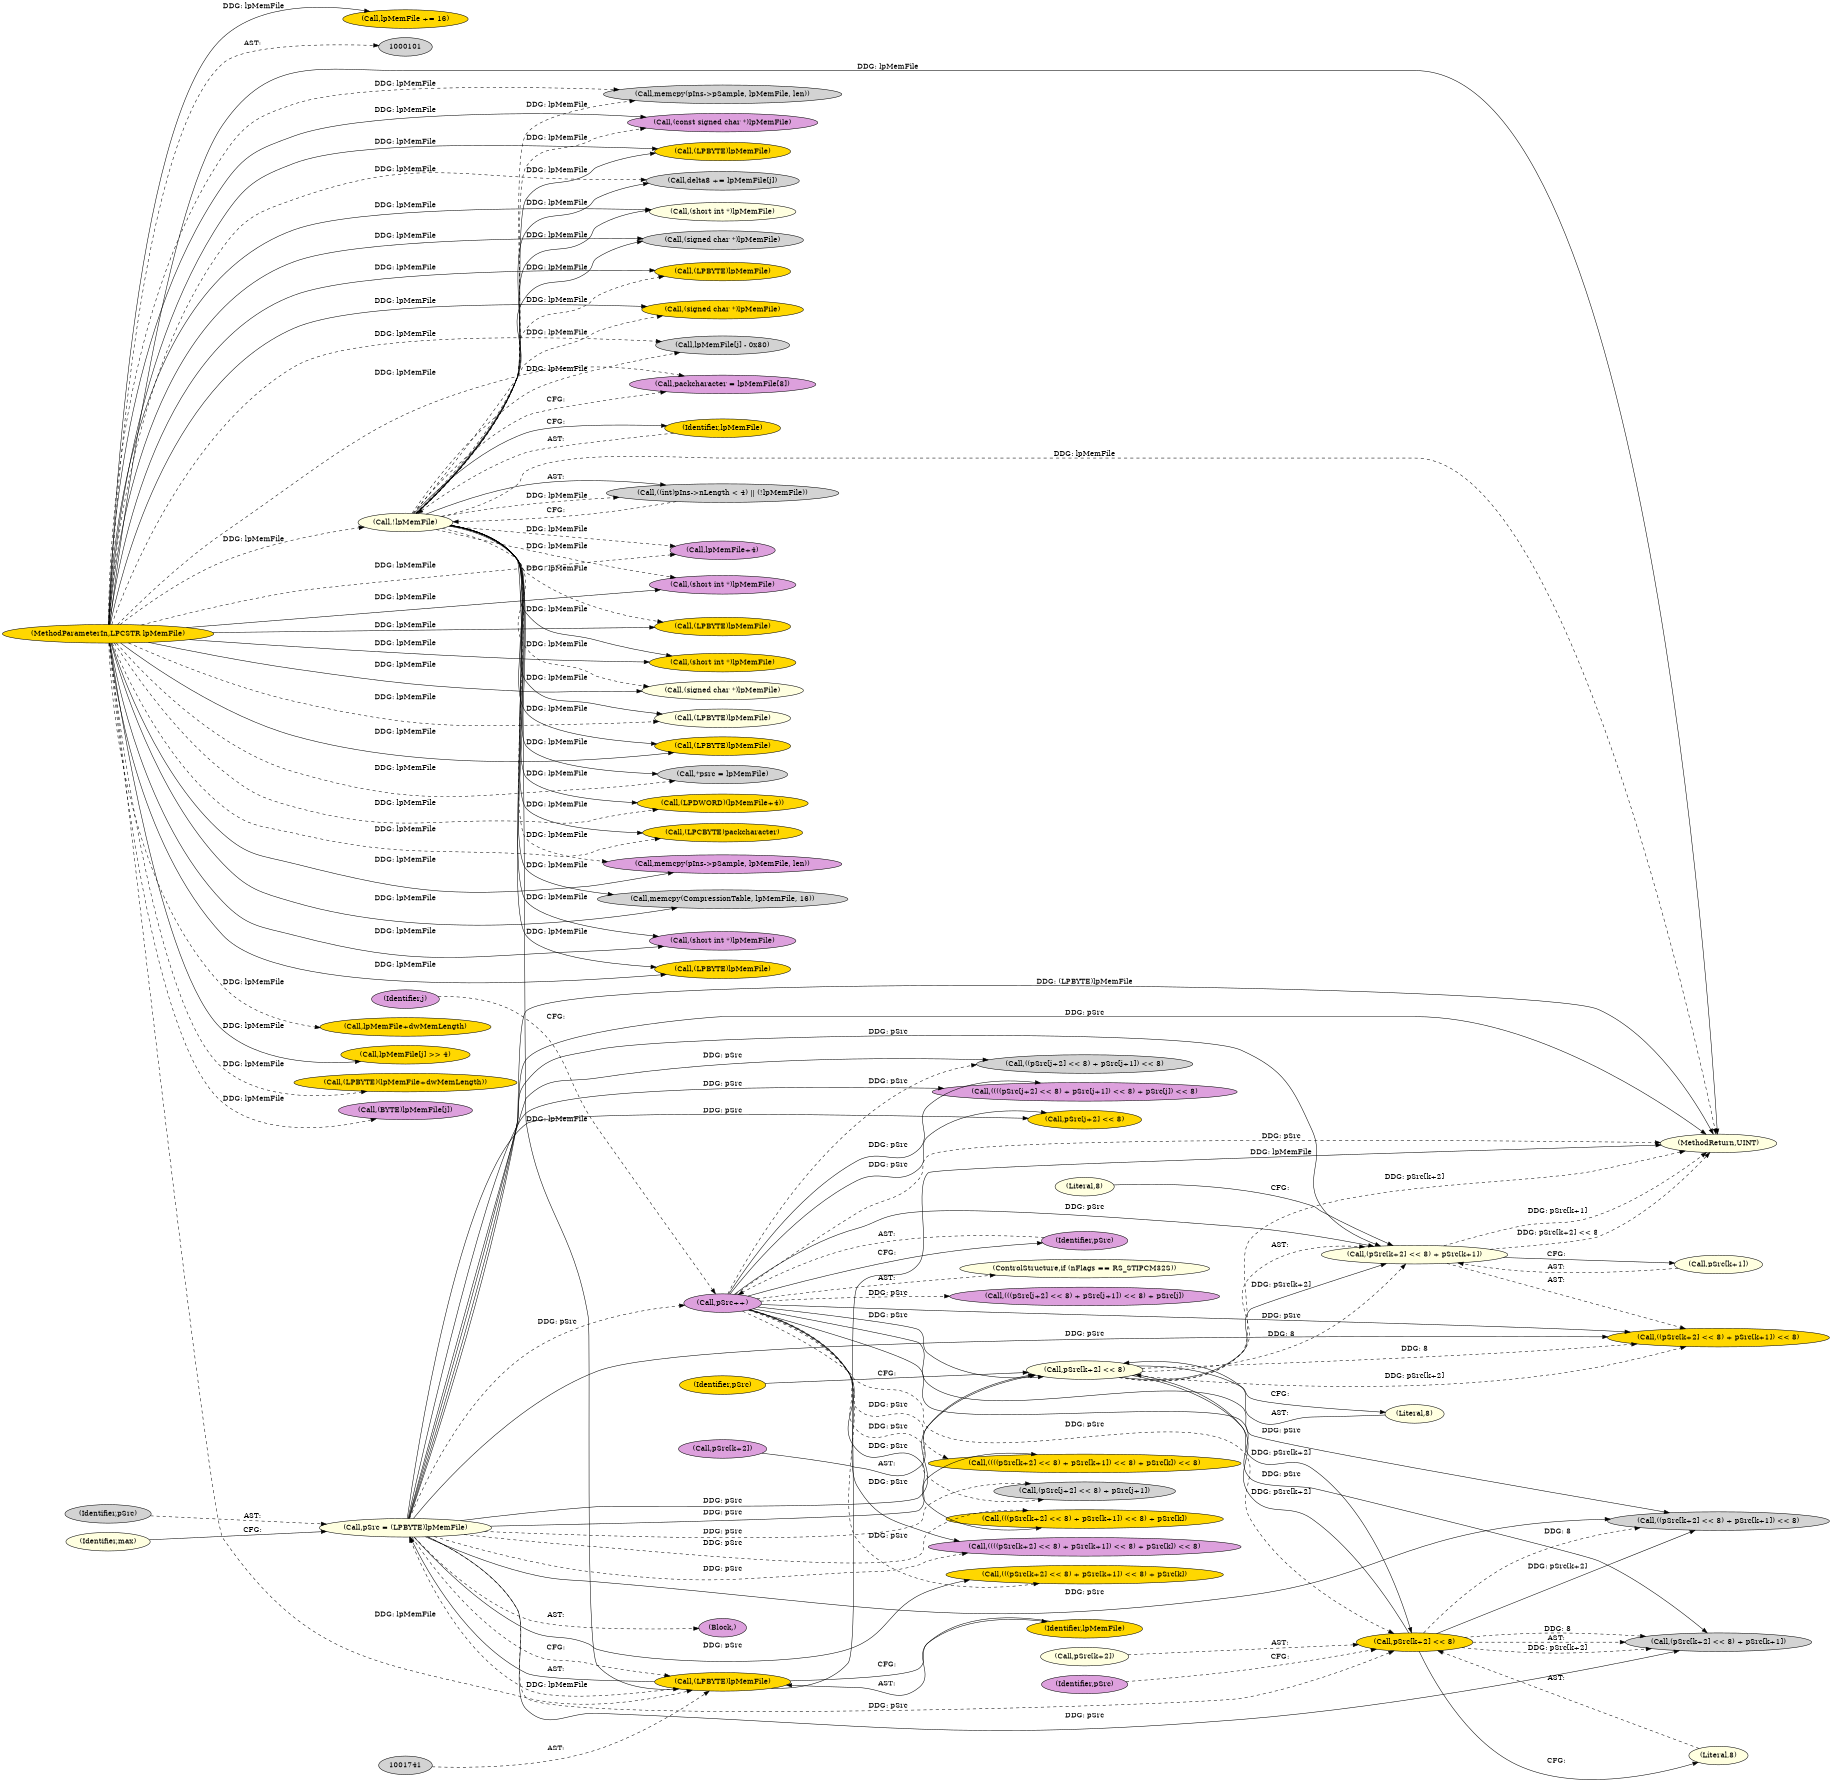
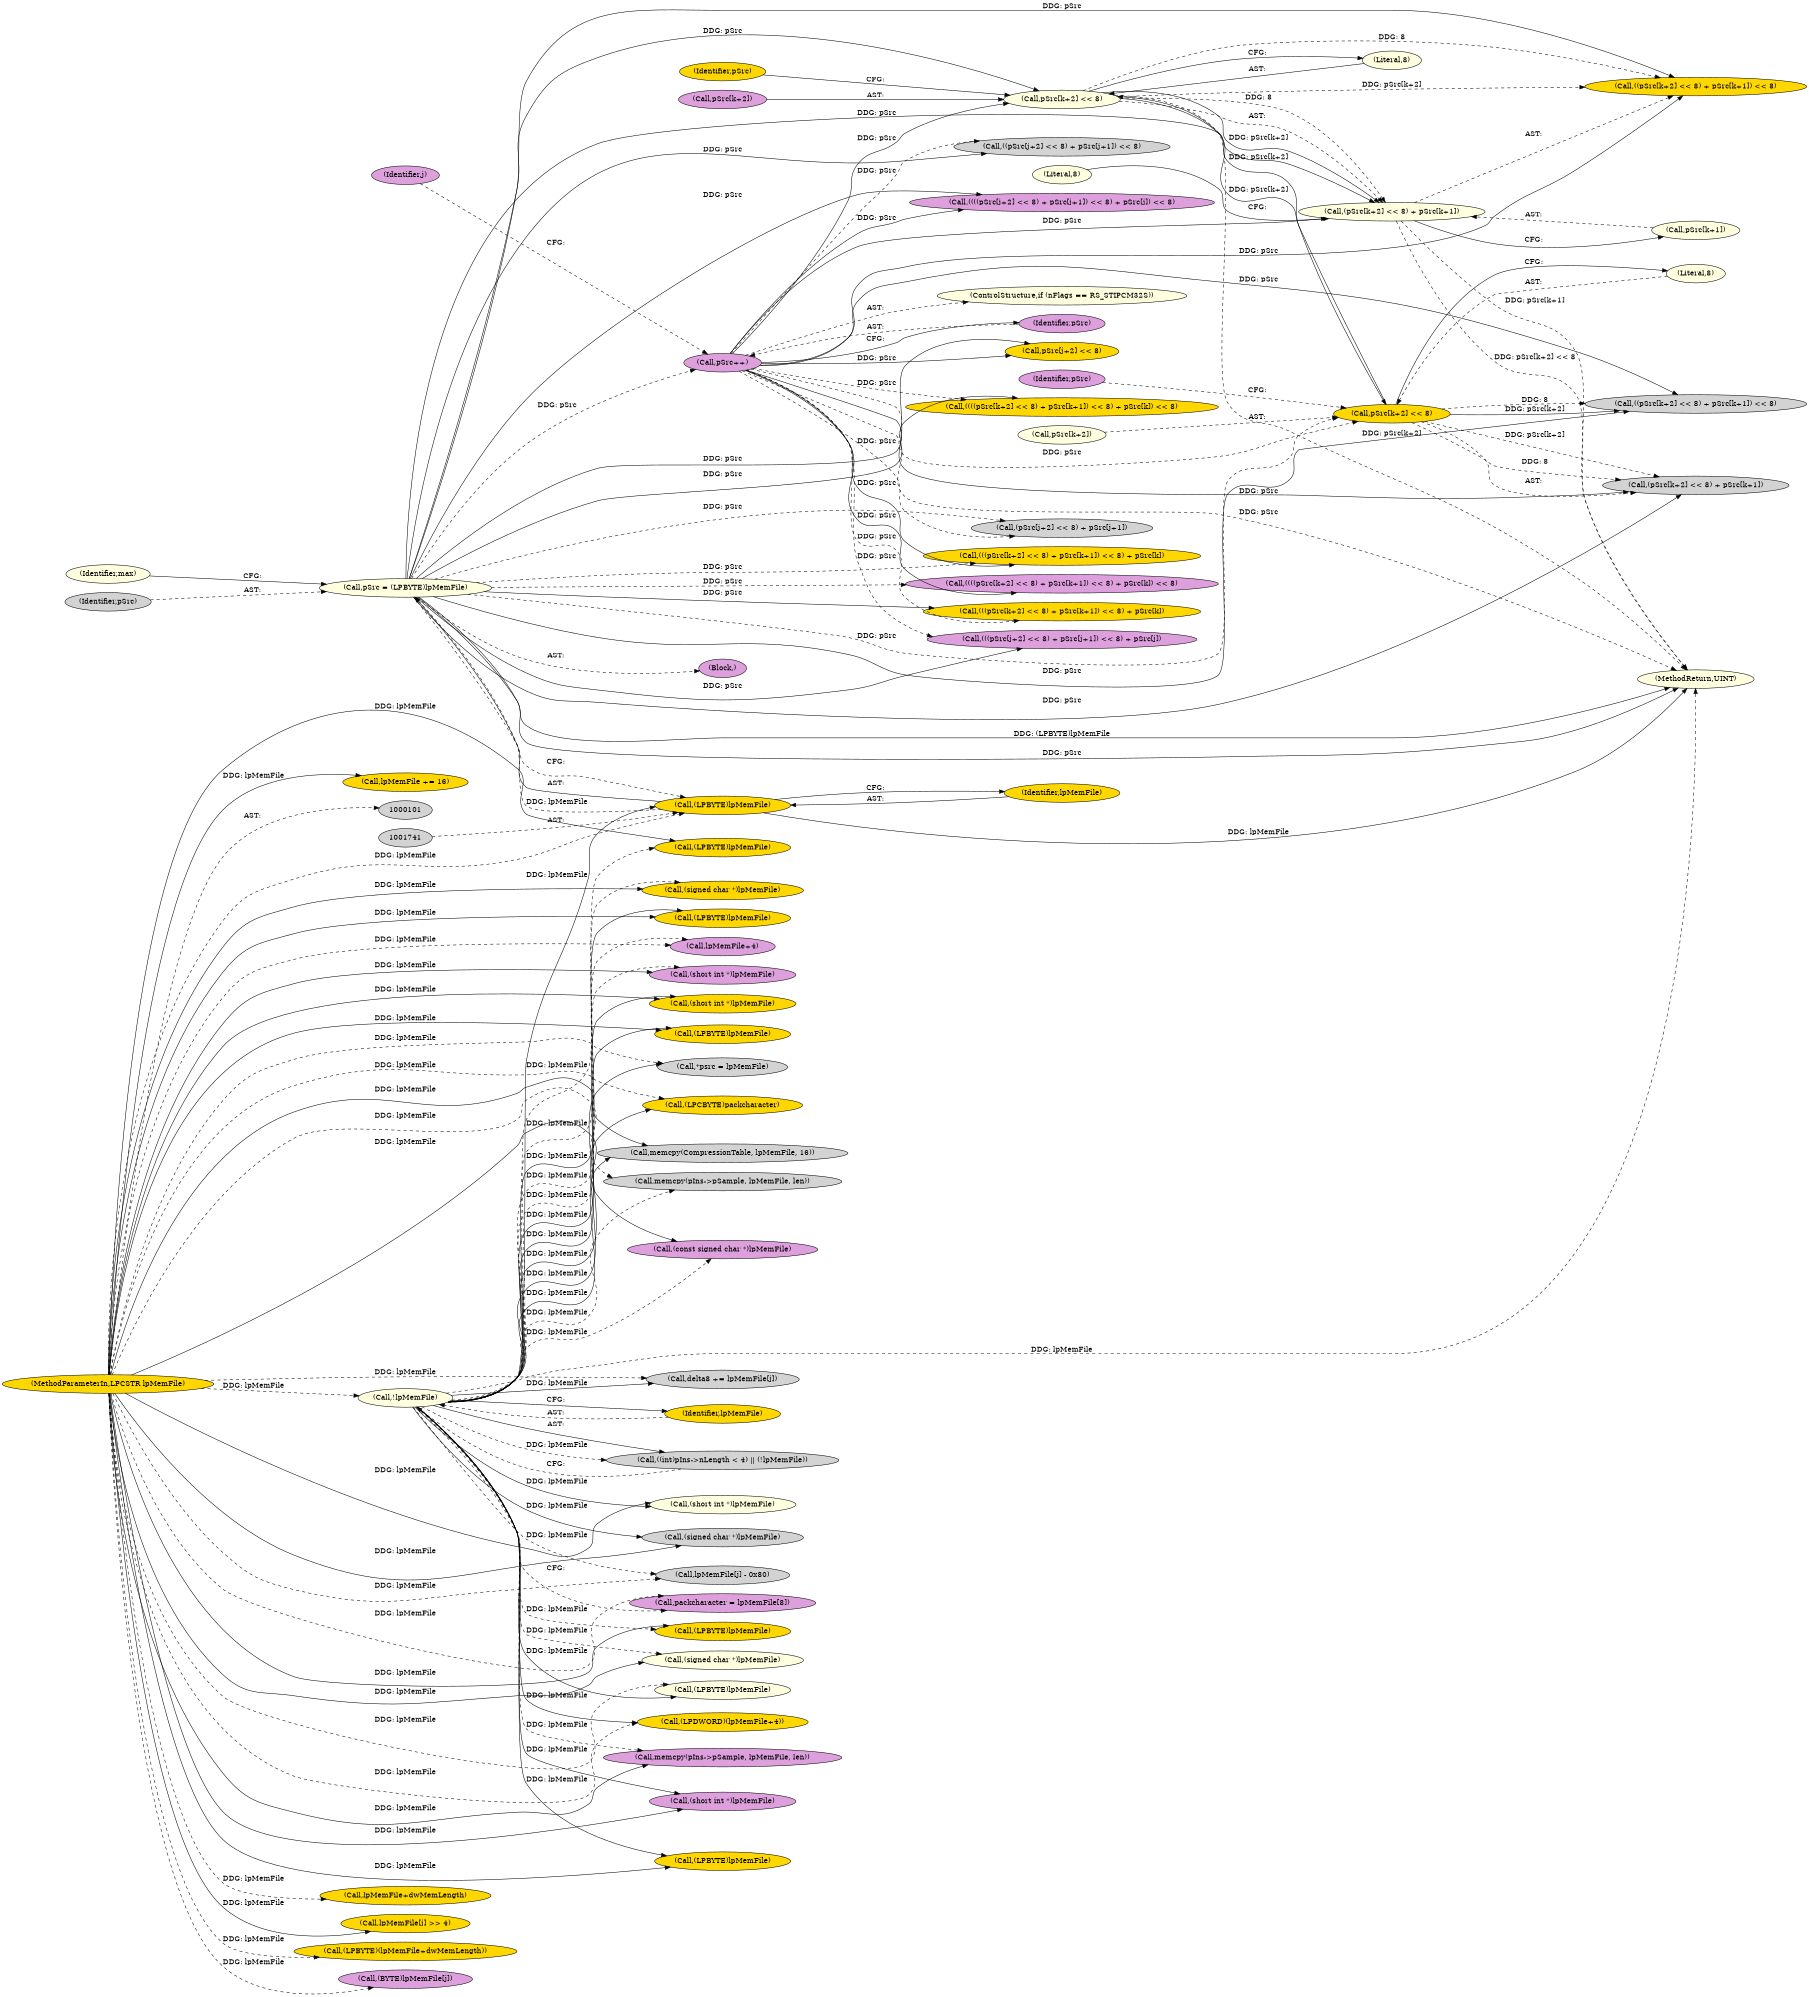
edge "(MethodParameterIn,LPCSTR lpMemFile)" -> "(MethodReturn,UINT)": removed, label "DDG: lpMemFile"
edge "(Call,pSrc = (LPBYTE)lpMemFile)" -> "(Call,(((pSrc[j+2] << 8) + pSrc[j+1]) << 8) + pSrc[j])": added, label "DDG: pSrc"
